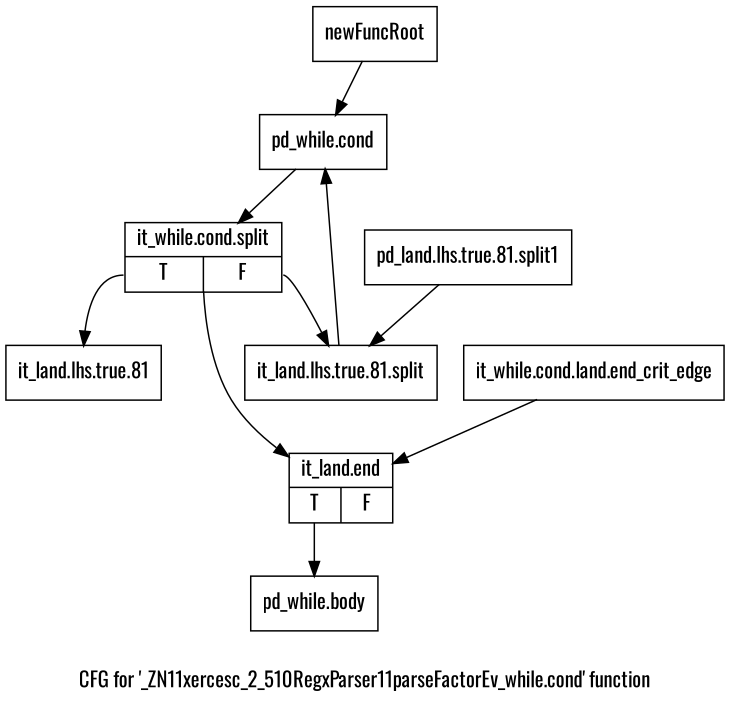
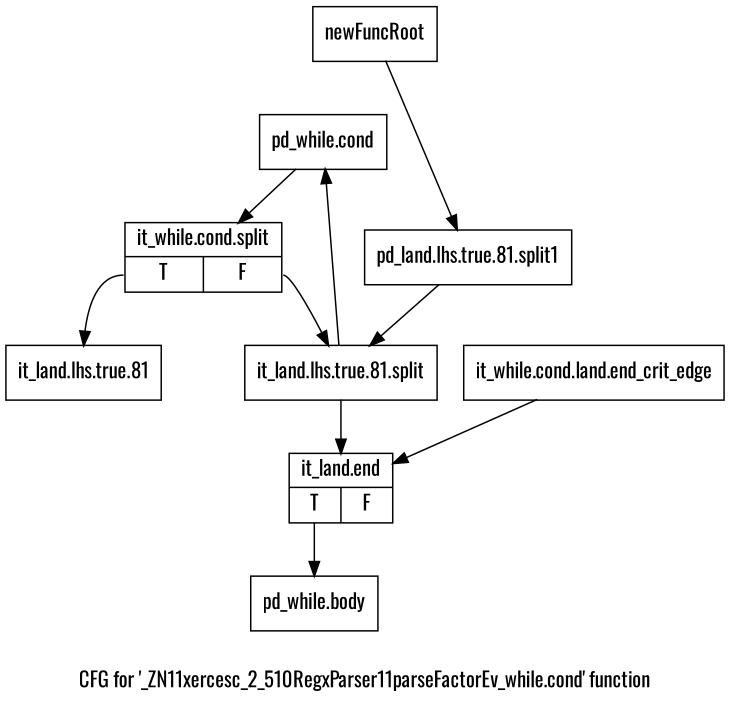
edge "newFuncRoot" -> "pd_while.cond": now "newFuncRoot" -> "pd_land.lhs.true.81.split1"
edge "it_while.cond.split" -> "it_land.end": now "it_land.lhs.true.81.split" -> "it_land.end"
